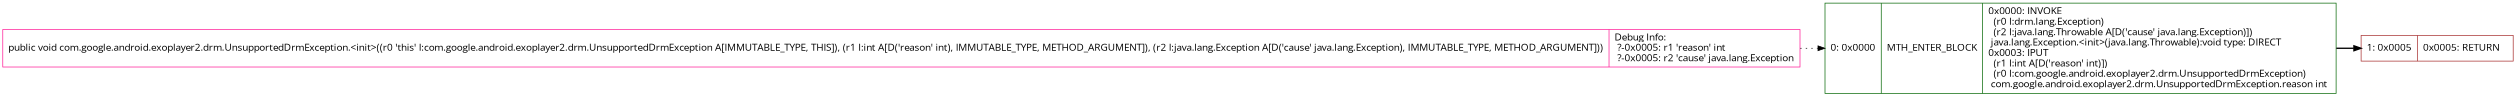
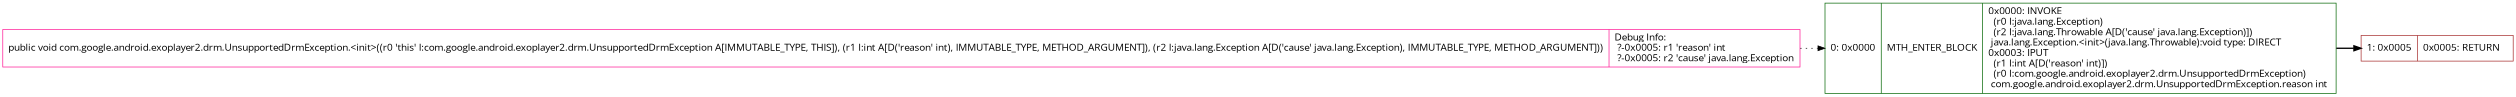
node "0: 0x0000": text "(r0 I:drm.lang.Exception)" -> "(r0 I:java.lang.Exception)"
